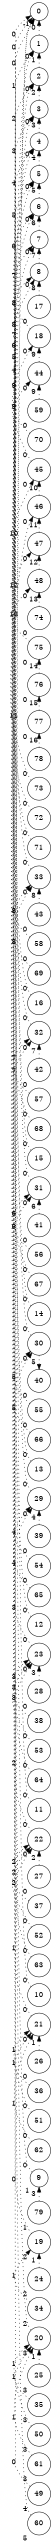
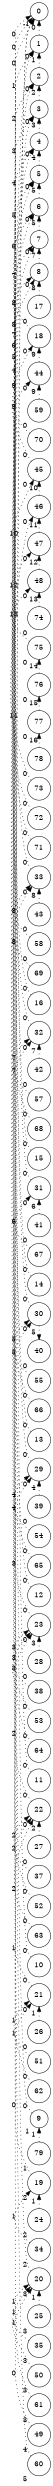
edge "7 0" -> "6 0": label "6" -> "5"
node "56 0": removed
node "36 0": removed
edge "79 1" -> "9 1": label "3" -> "1"
